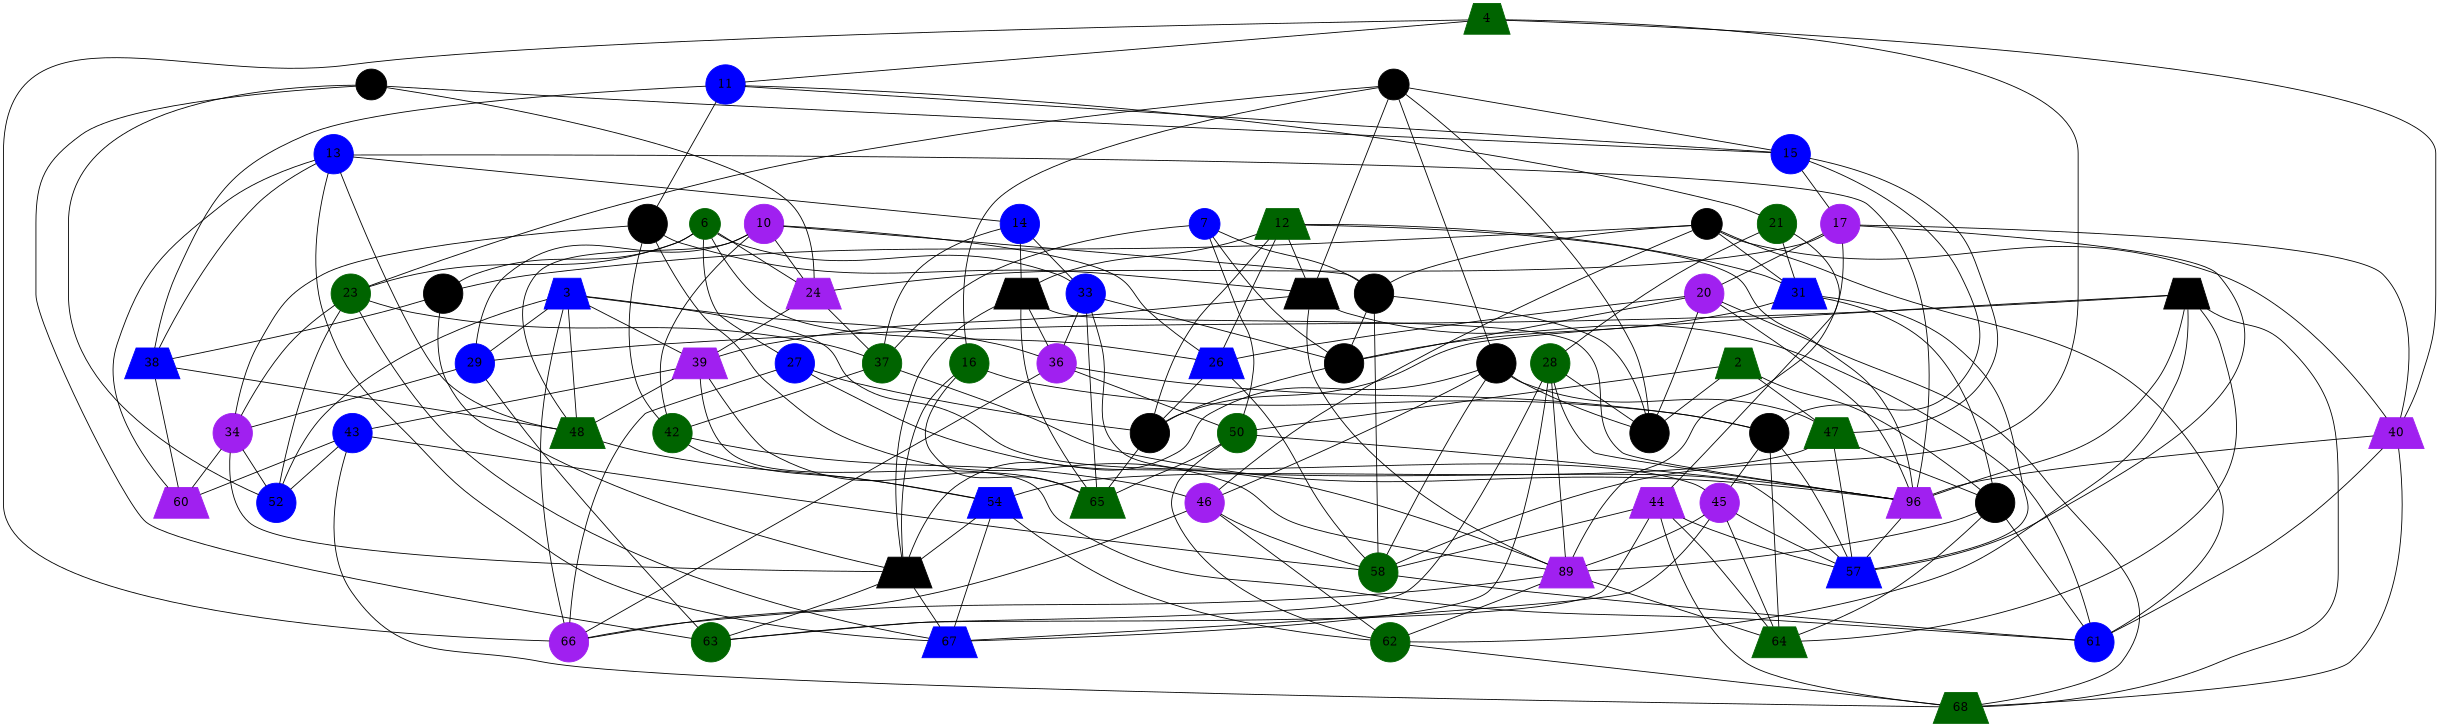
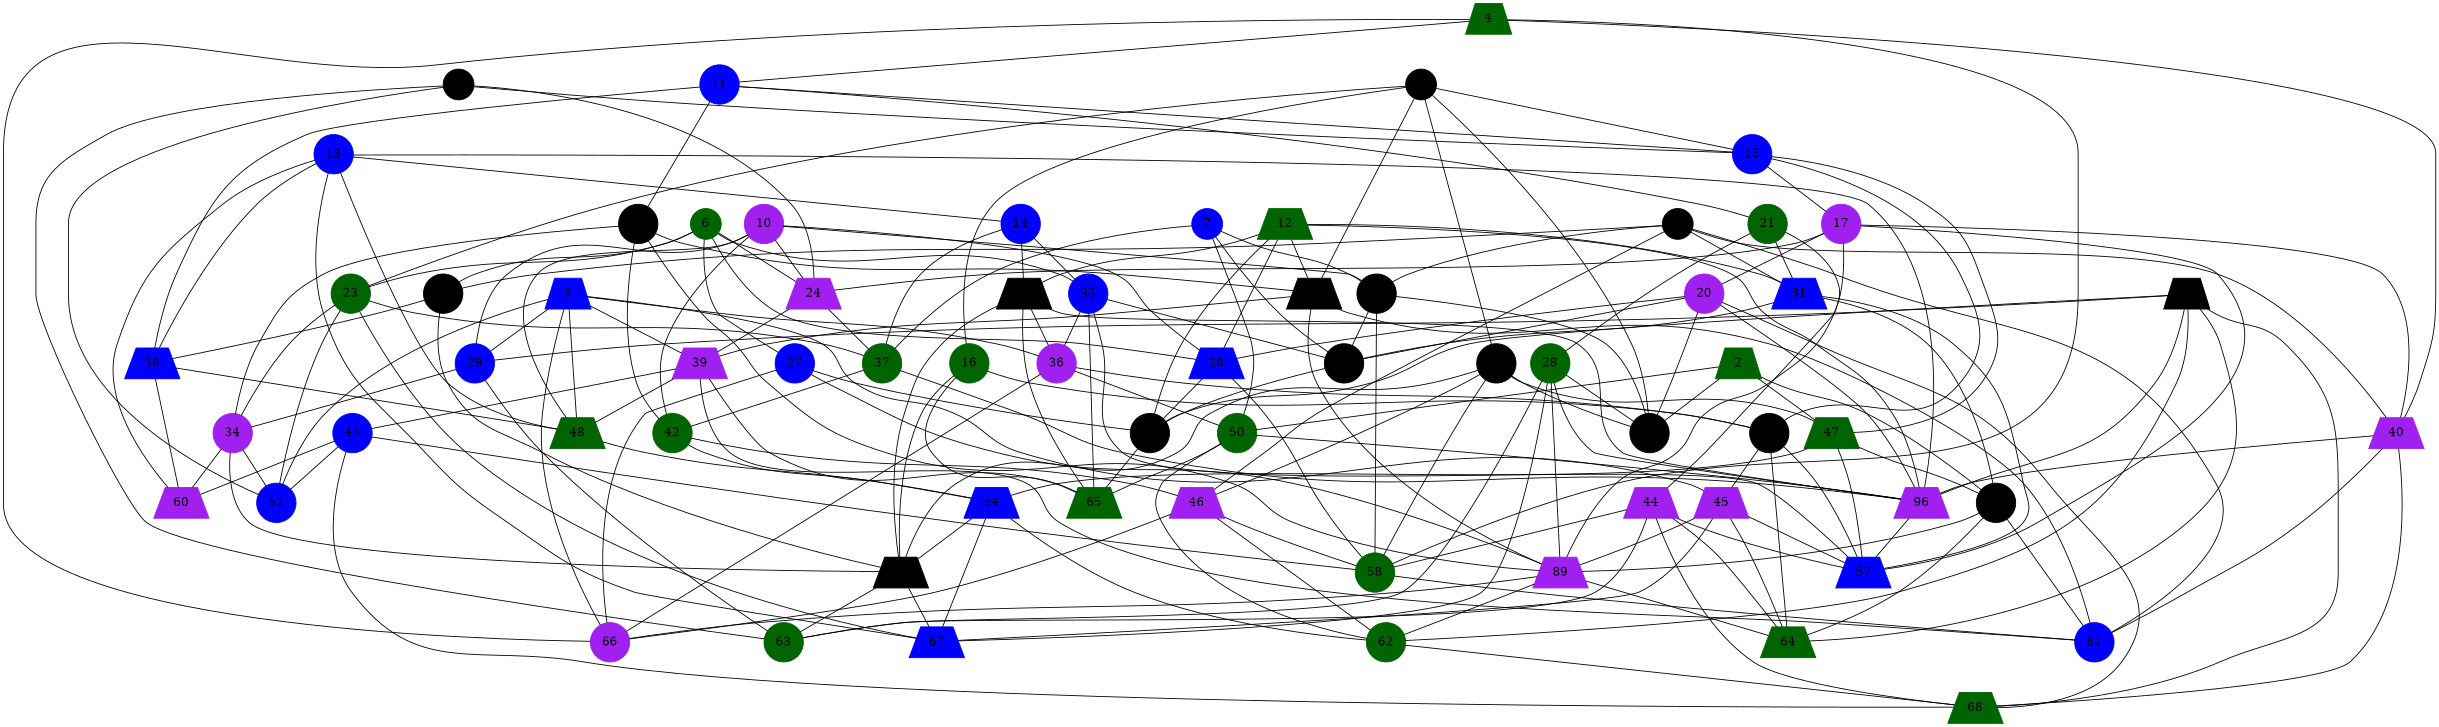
node "46": shape circle -> trapezium
node "45": shape circle -> trapezium
